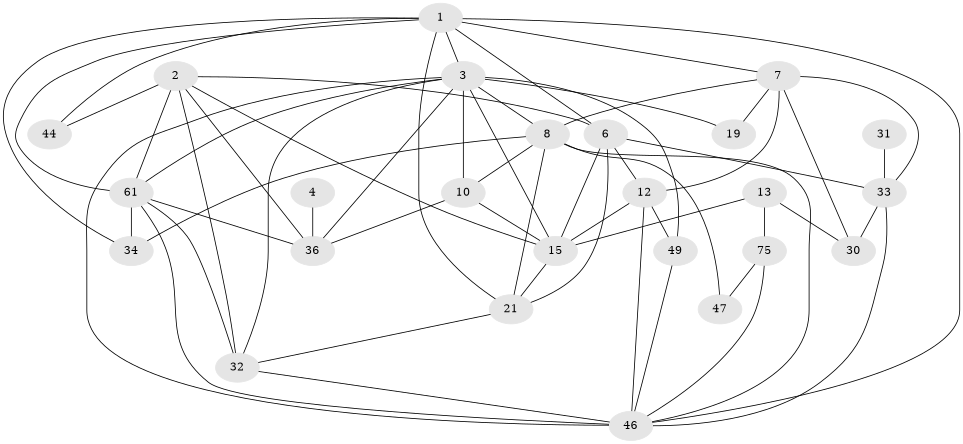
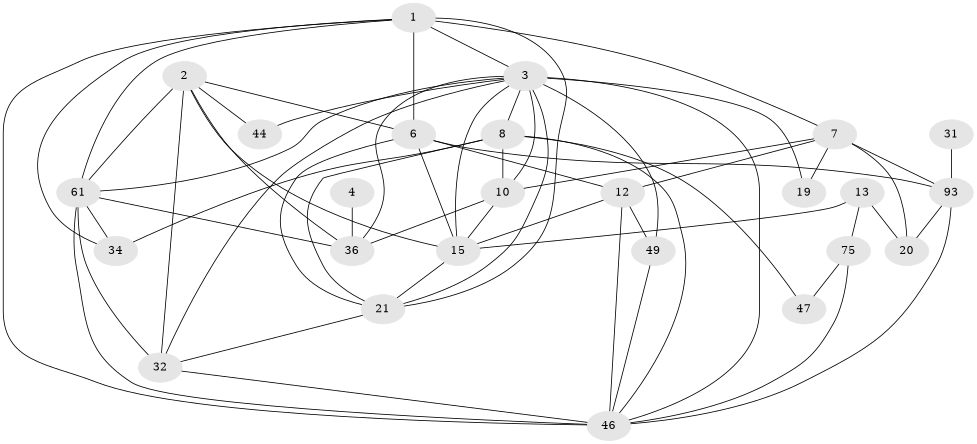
edge "1" -- "44": now "3" -- "44"
edge "7" -- "8": now "7" -- "10"
node "33": label "33" -> "93"
edge "3" -- "21": added
node "30": label "30" -> "20"
